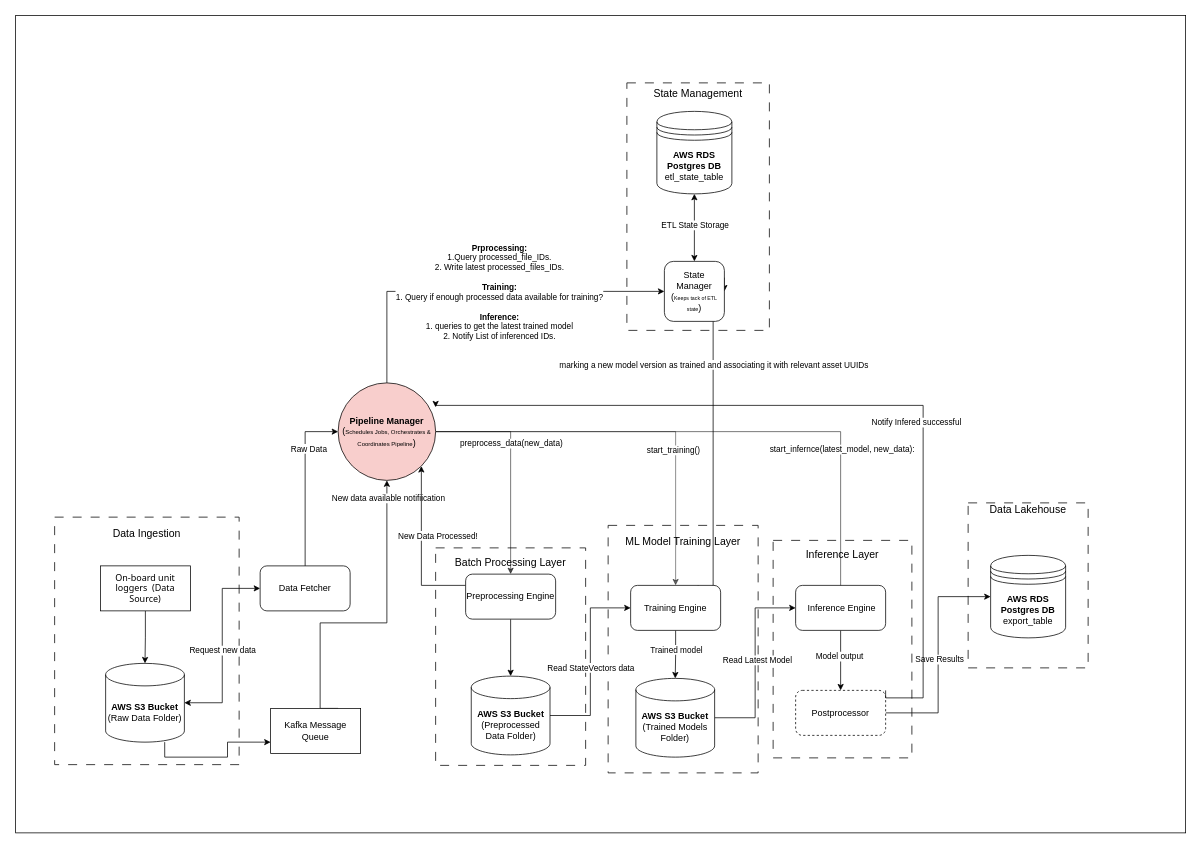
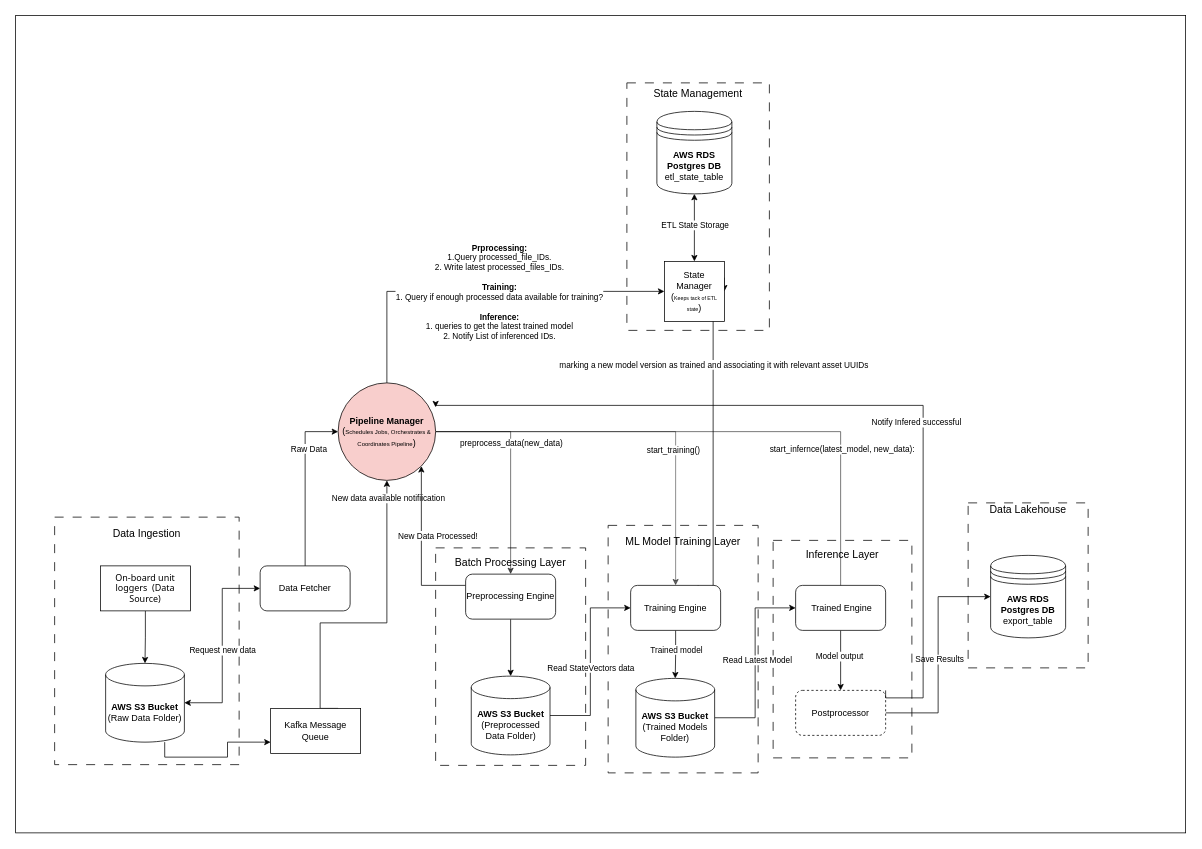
node "State Manager (Keeps tack of ETL state)": shape rounded rectangle -> rectangle
node "Inference Engine": label "Inference Engine" -> "Trained Engine"
